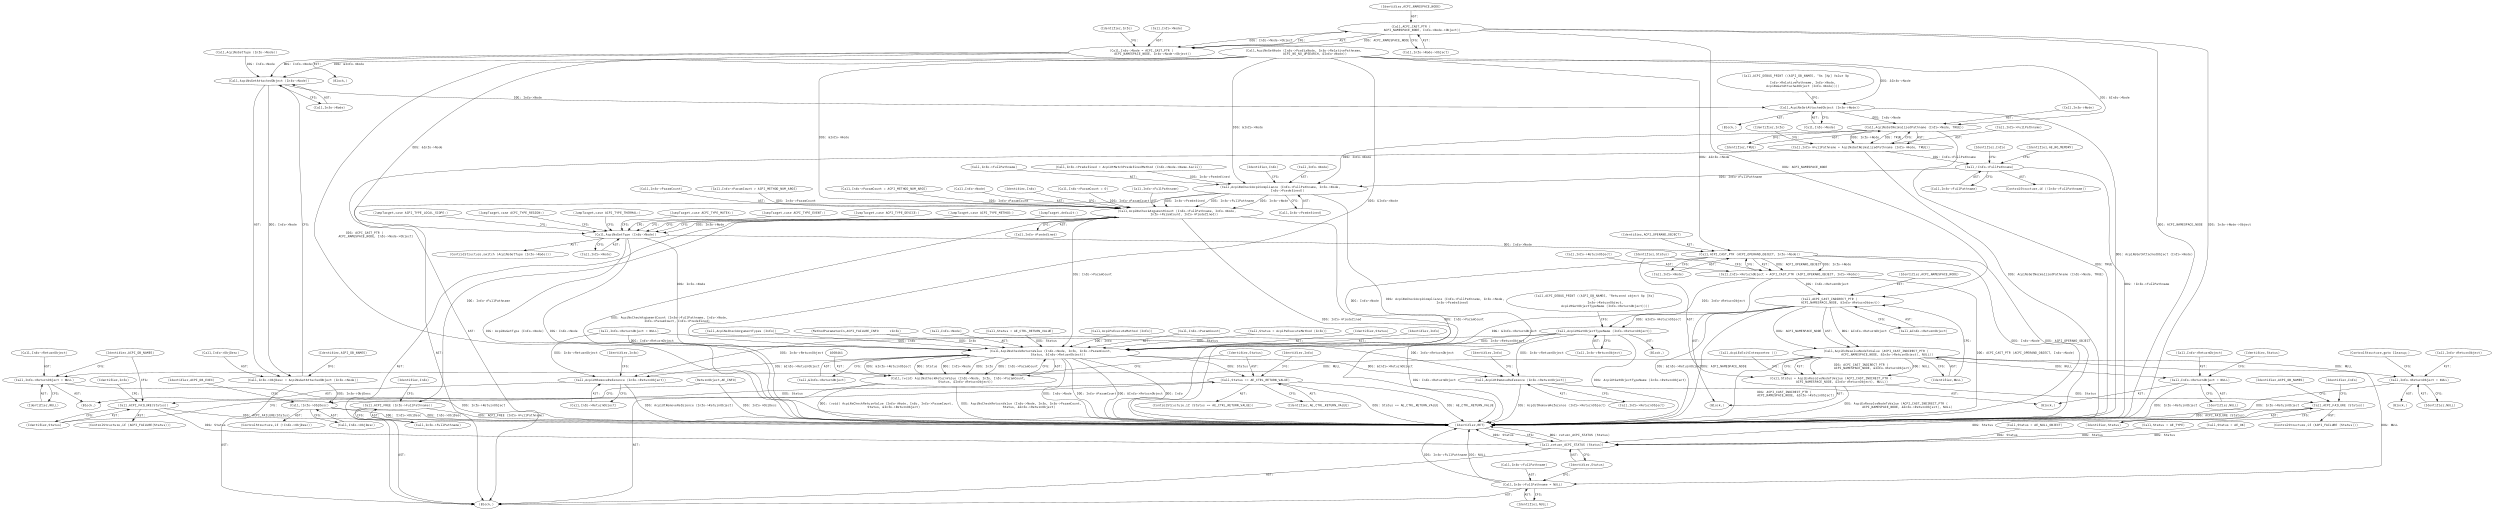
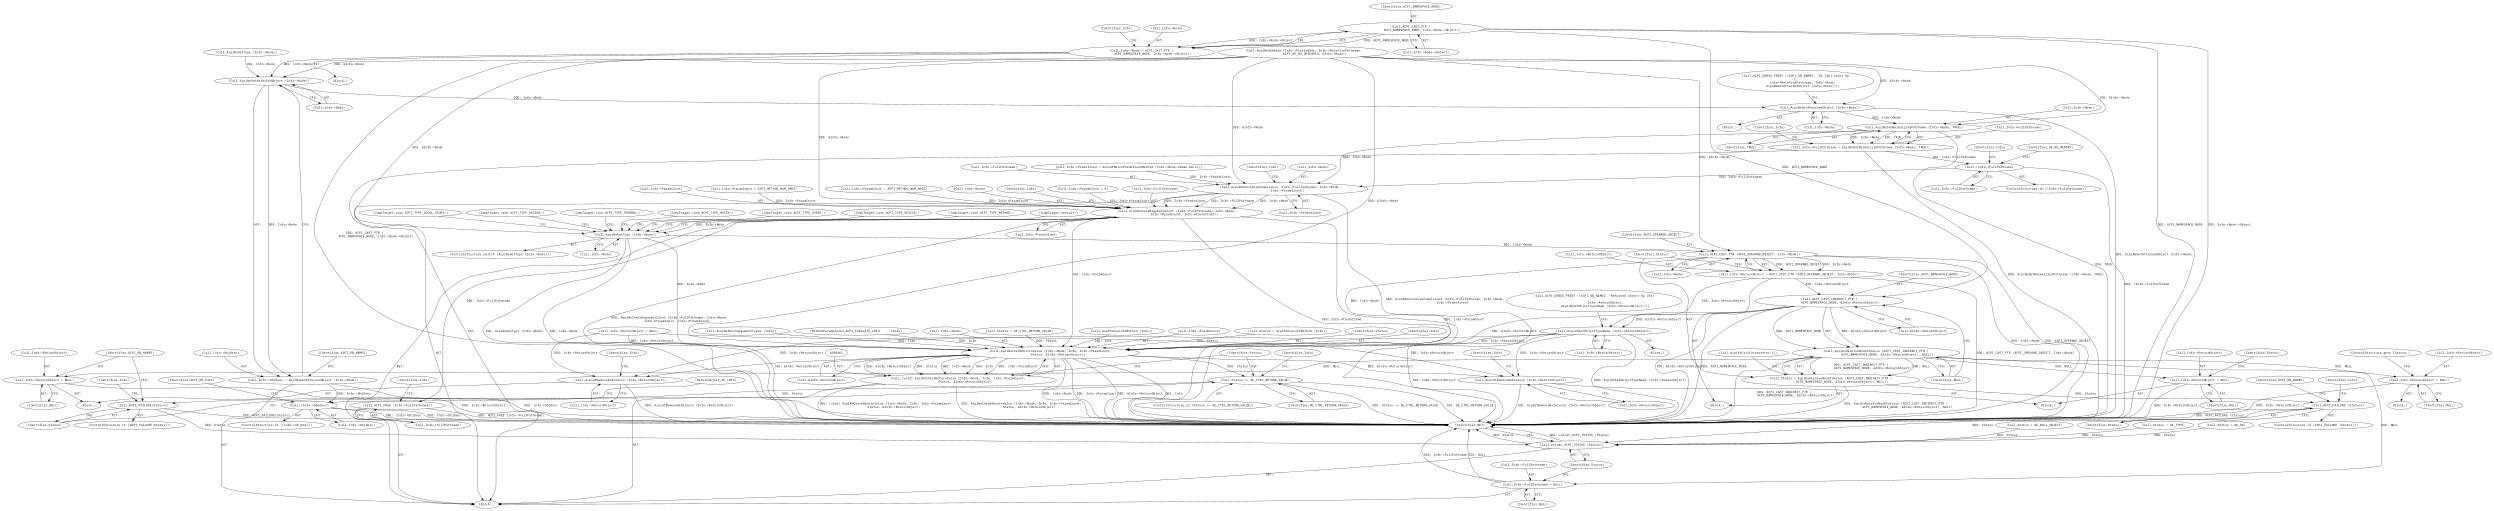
node "(MethodParameterIn,ACPI_FAILURE_INFO      *Info)": label "(MethodParameterIn,ACPI_FAILURE_INFO      *Info)" -> "(MethodParameterIn,ACPI_EVALUATE_INFO      *Info)"
edge "(Call,Status == AE_CTRL_RETURN_VALUE)" -> "(ControlStructure,if (Status == AE_CTRL_RETURN_VALUE))": reversed
edge "(ReturnObject,AE_INFO)" -> "(Identifier,RET)": now "(Call,Info->ObjDesc = AcpiNsGetAttachedObject (Info->Node))" -> "(Identifier,RET)"
